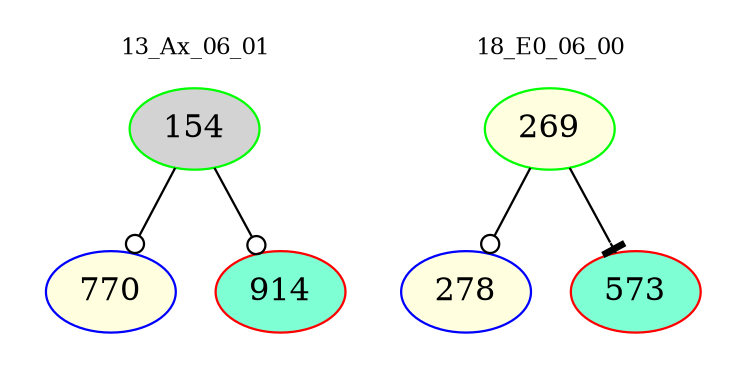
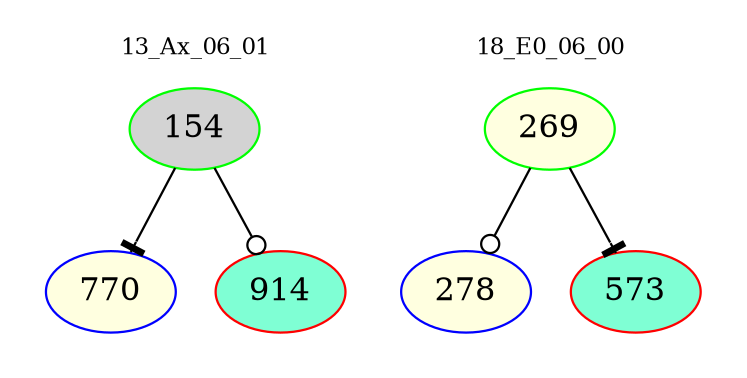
edge "154" -> "770": arrowhead odot -> tee
